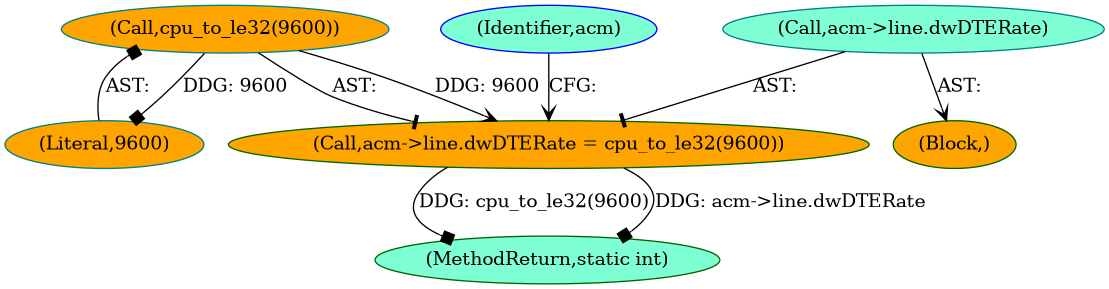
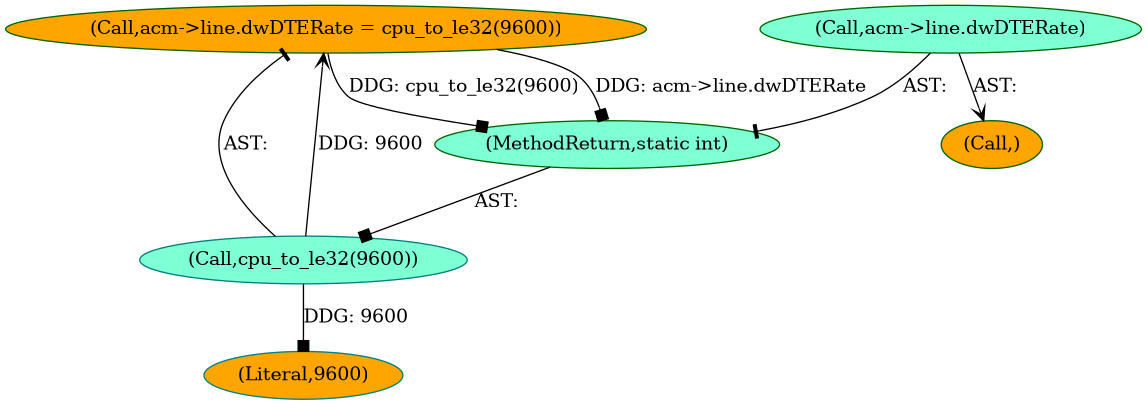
node "(Call,cpu_to_le32(9600))": fillcolor orange -> aquamarine
node "(Identifier,acm)": removed
node "(Call,acm->line.dwDTERate)": color teal -> darkgreen
edge "(Literal,9600)" -> "(Call,cpu_to_le32(9600))": now "(MethodReturn,static int)" -> "(Call,cpu_to_le32(9600))"
edge "(Call,acm->line.dwDTERate)" -> "(Call,acm->line.dwDTERate = cpu_to_le32(9600))": now "(Call,acm->line.dwDTERate)" -> "(MethodReturn,static int)"
node "(Block,)": label "(Block,)" -> "(Call,)"
